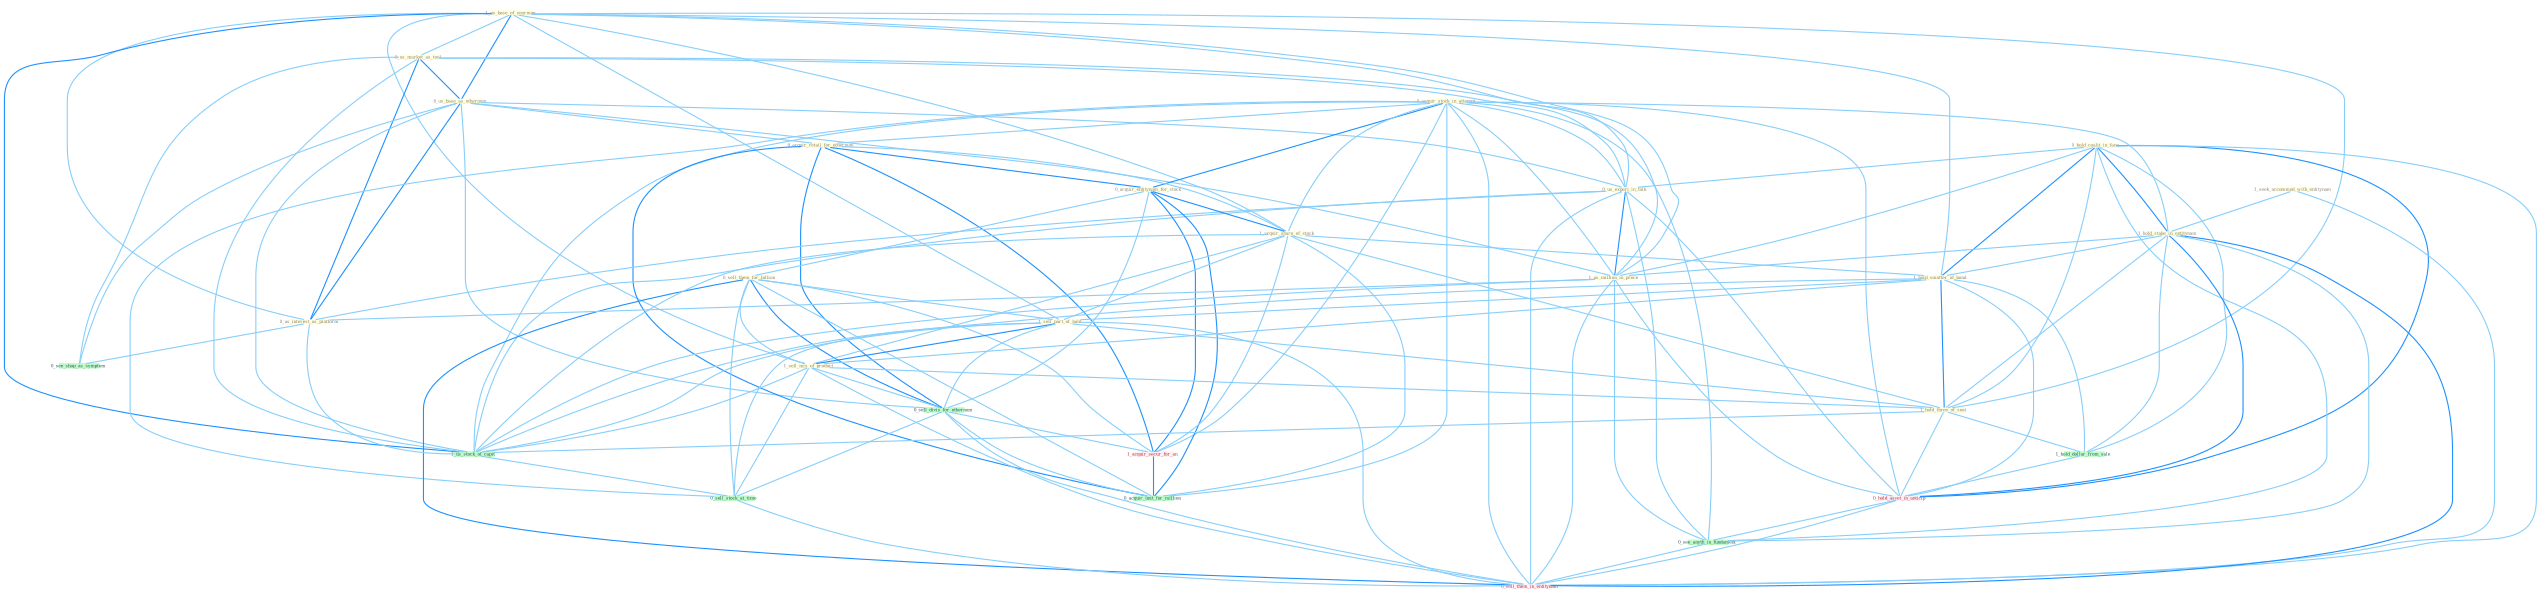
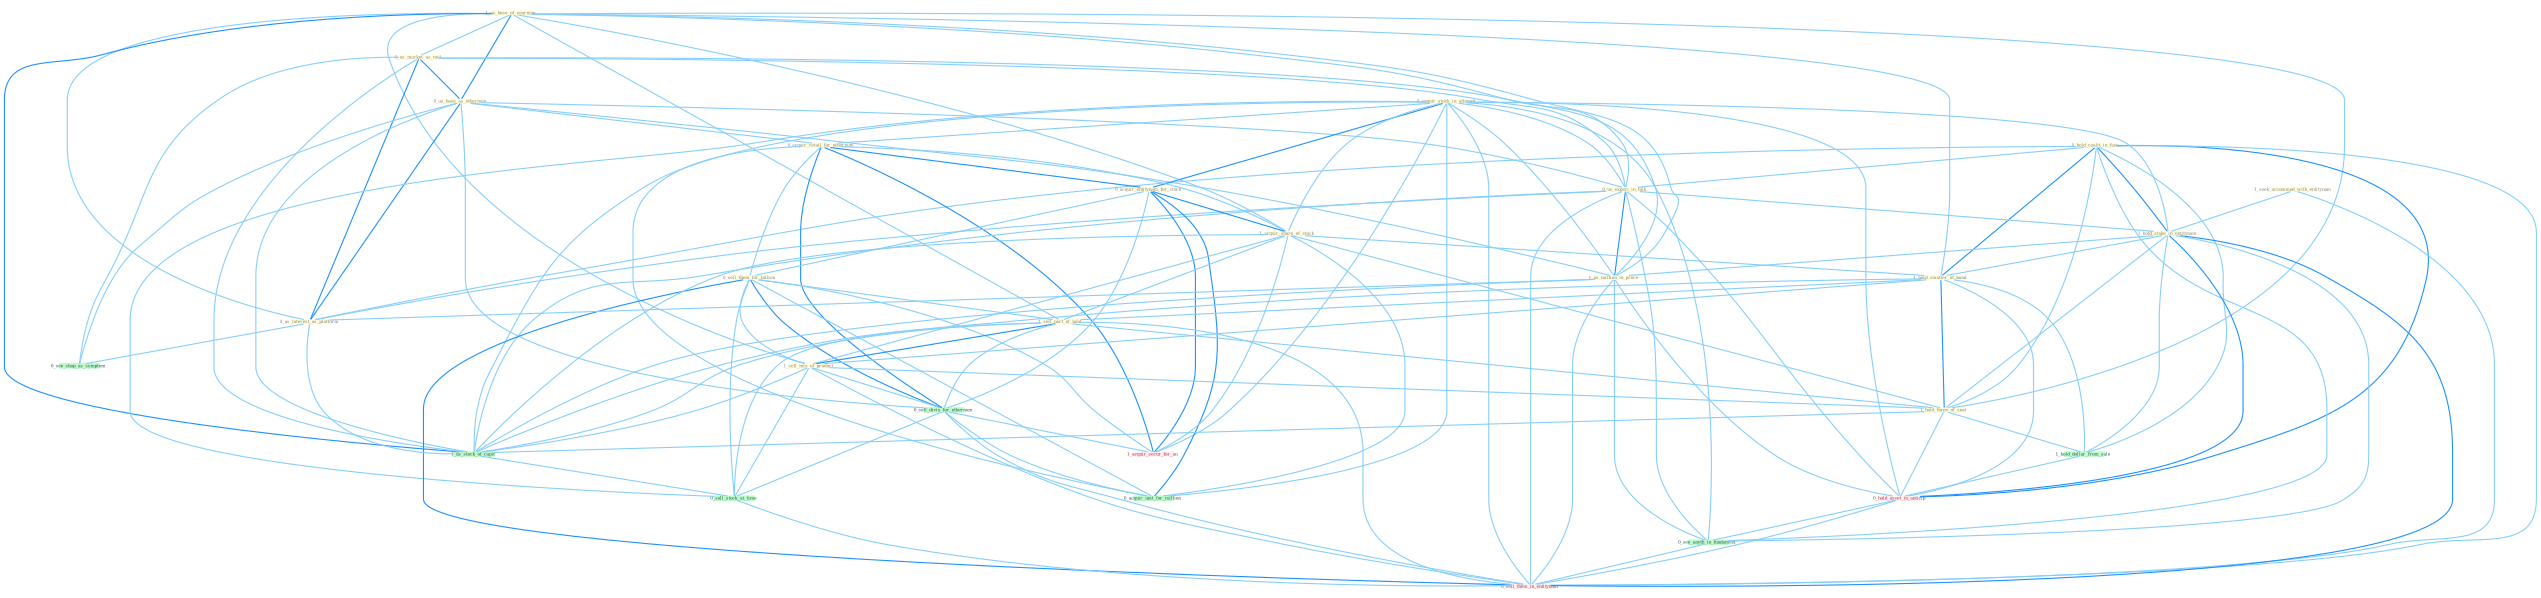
edge "0_acquir_retail_for_othernum" -- "0_sell_them_for_billion": added
edge "0_us_experi_in_talk" -- "1_hold_stake_in_entitynam": added
edge "0_hold_coalit_in_face" -- "1_us_million_in_proce": now "0_hold_coalit_in_face" -- "0_us_interest_as_platform"
edge "0_acquir_retail_for_othernum" -- "0_acquir_unit_for_million": color #1e90ff -> #87cefa
edge "1_acquir_secur_for_an" -- "0_acquir_unit_for_million": removed
